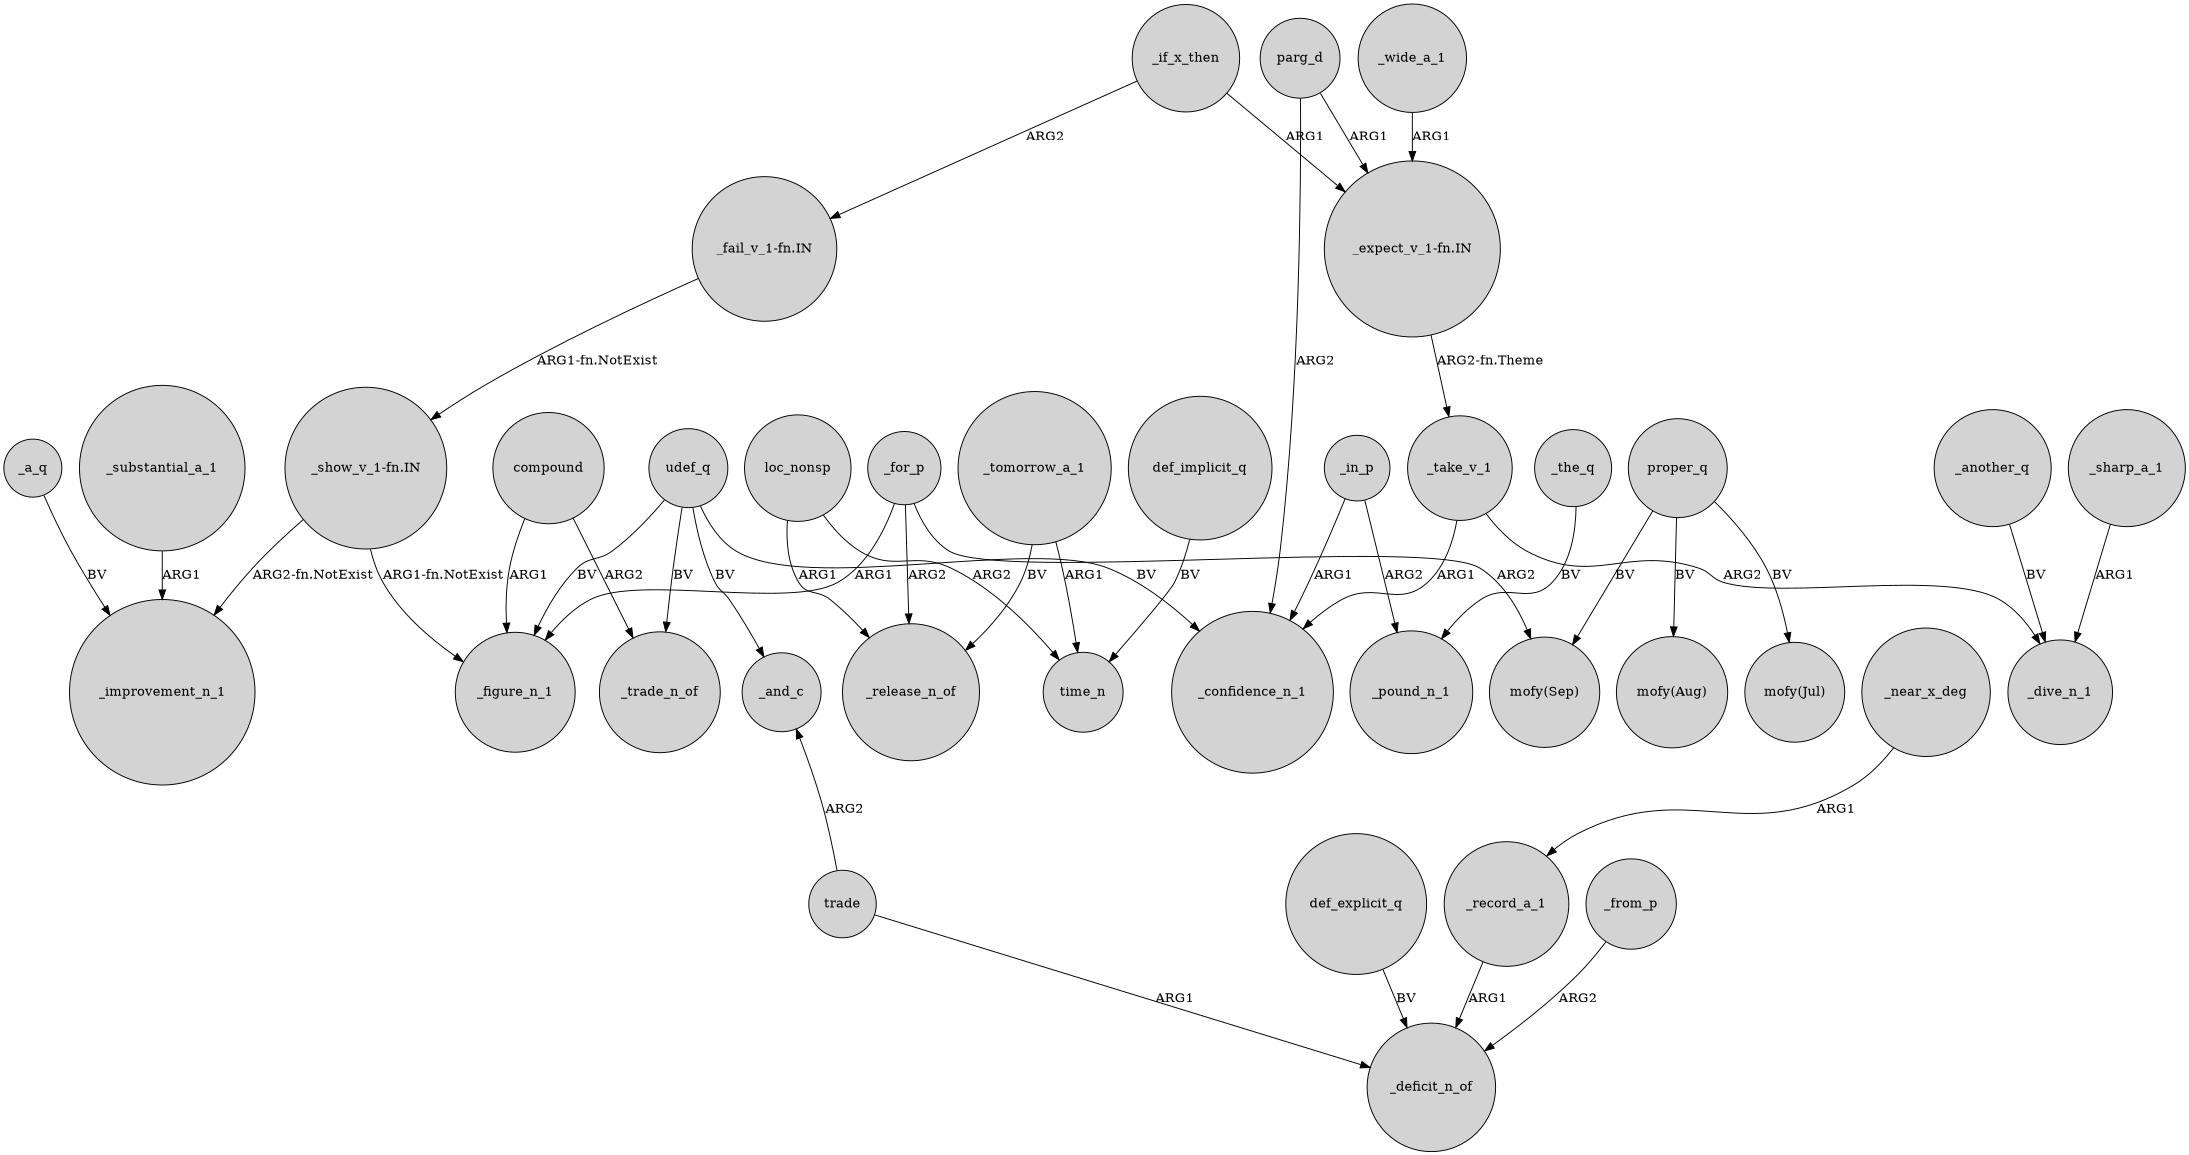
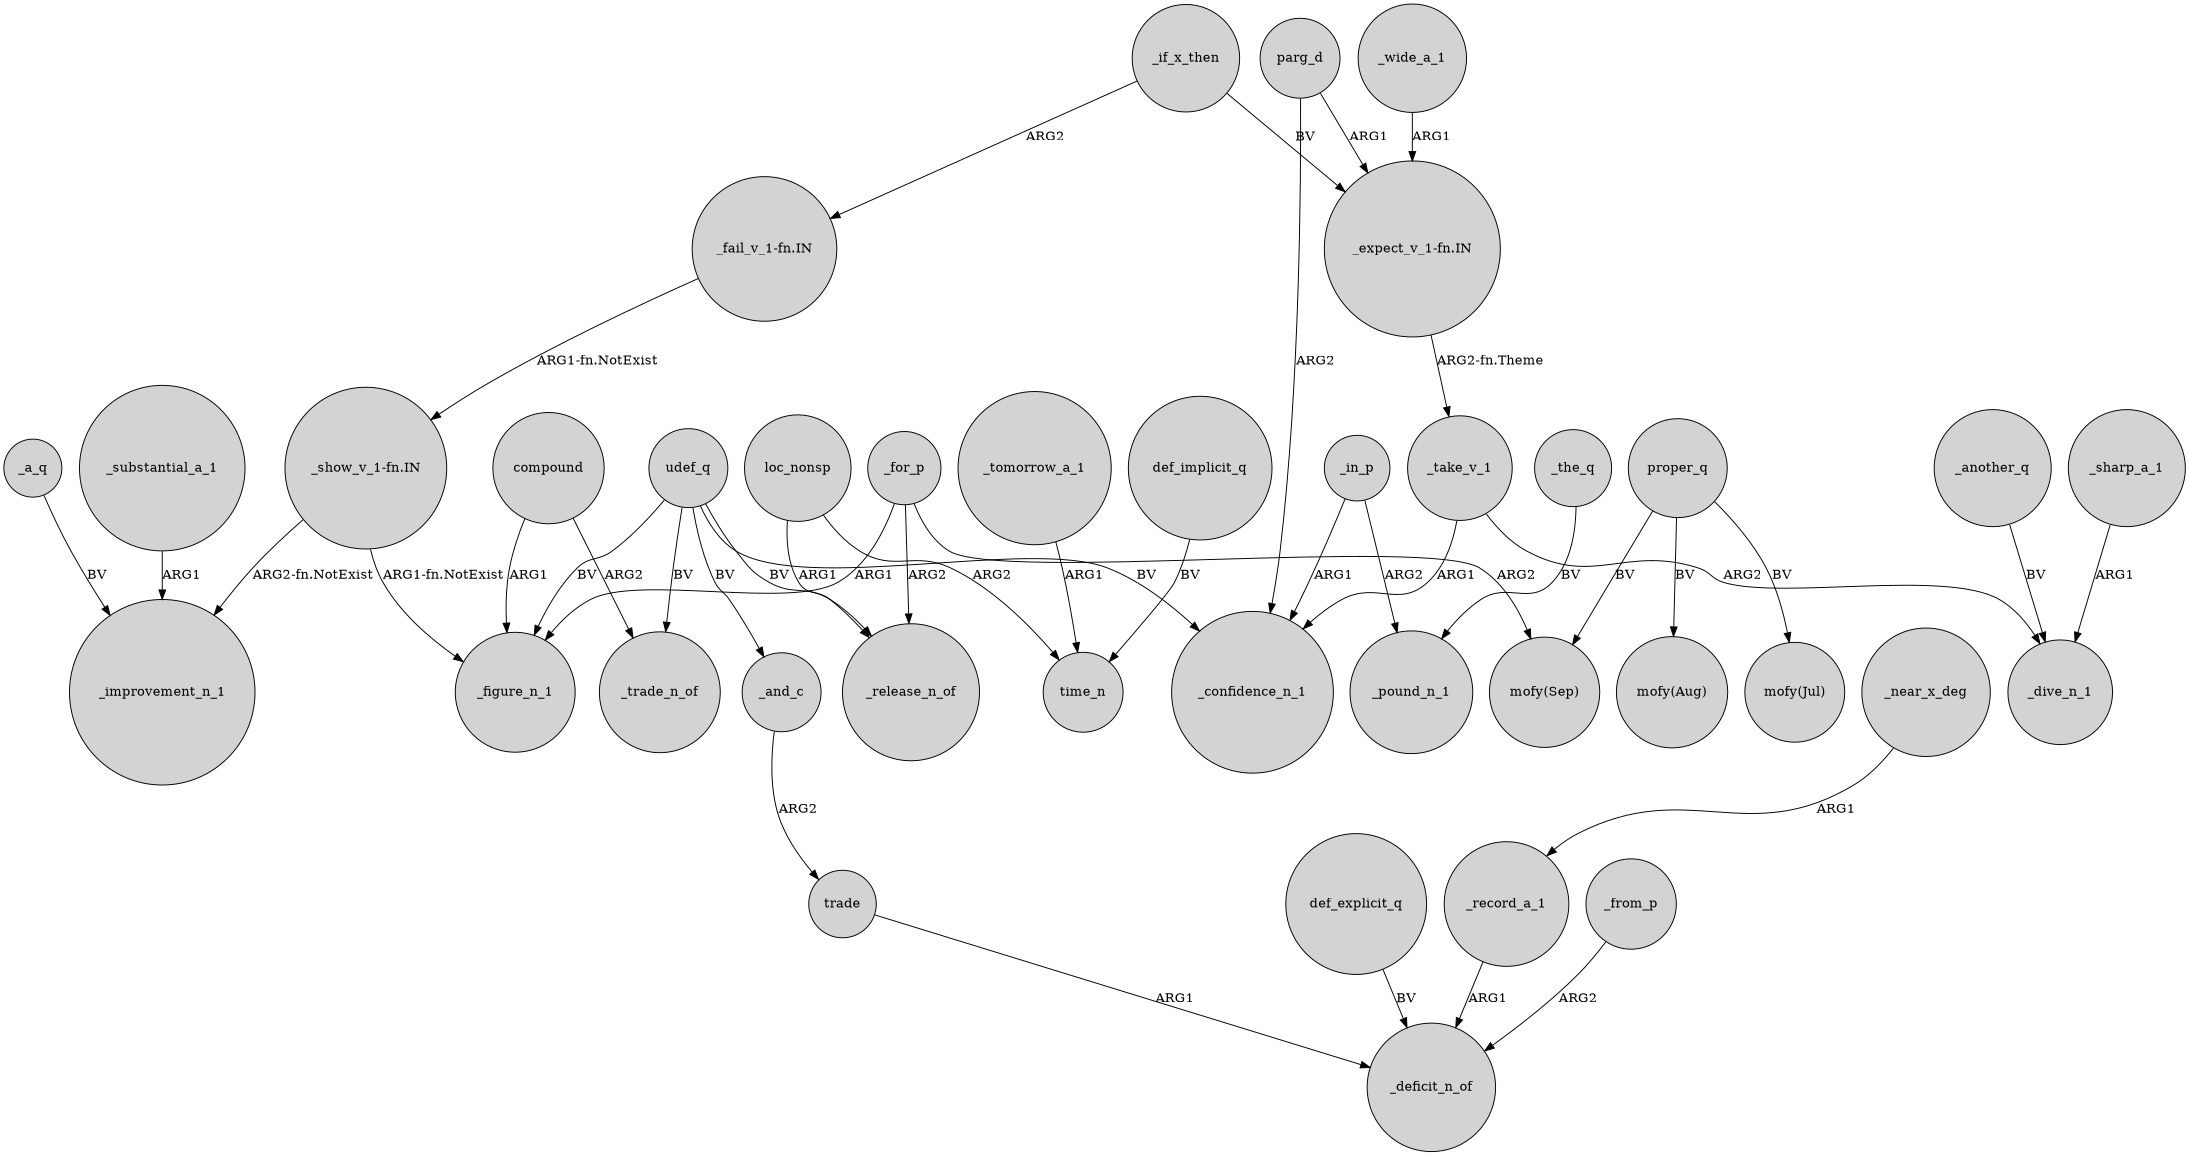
edge "_if_x_then" -> "_expect_v_1-fn.IN": label "ARG1" -> "BV"
edge "_tomorrow_a_1" -> "_release_n_of": now "udef_q" -> "_release_n_of"
edge "trade" -> "_and_c": reversed
